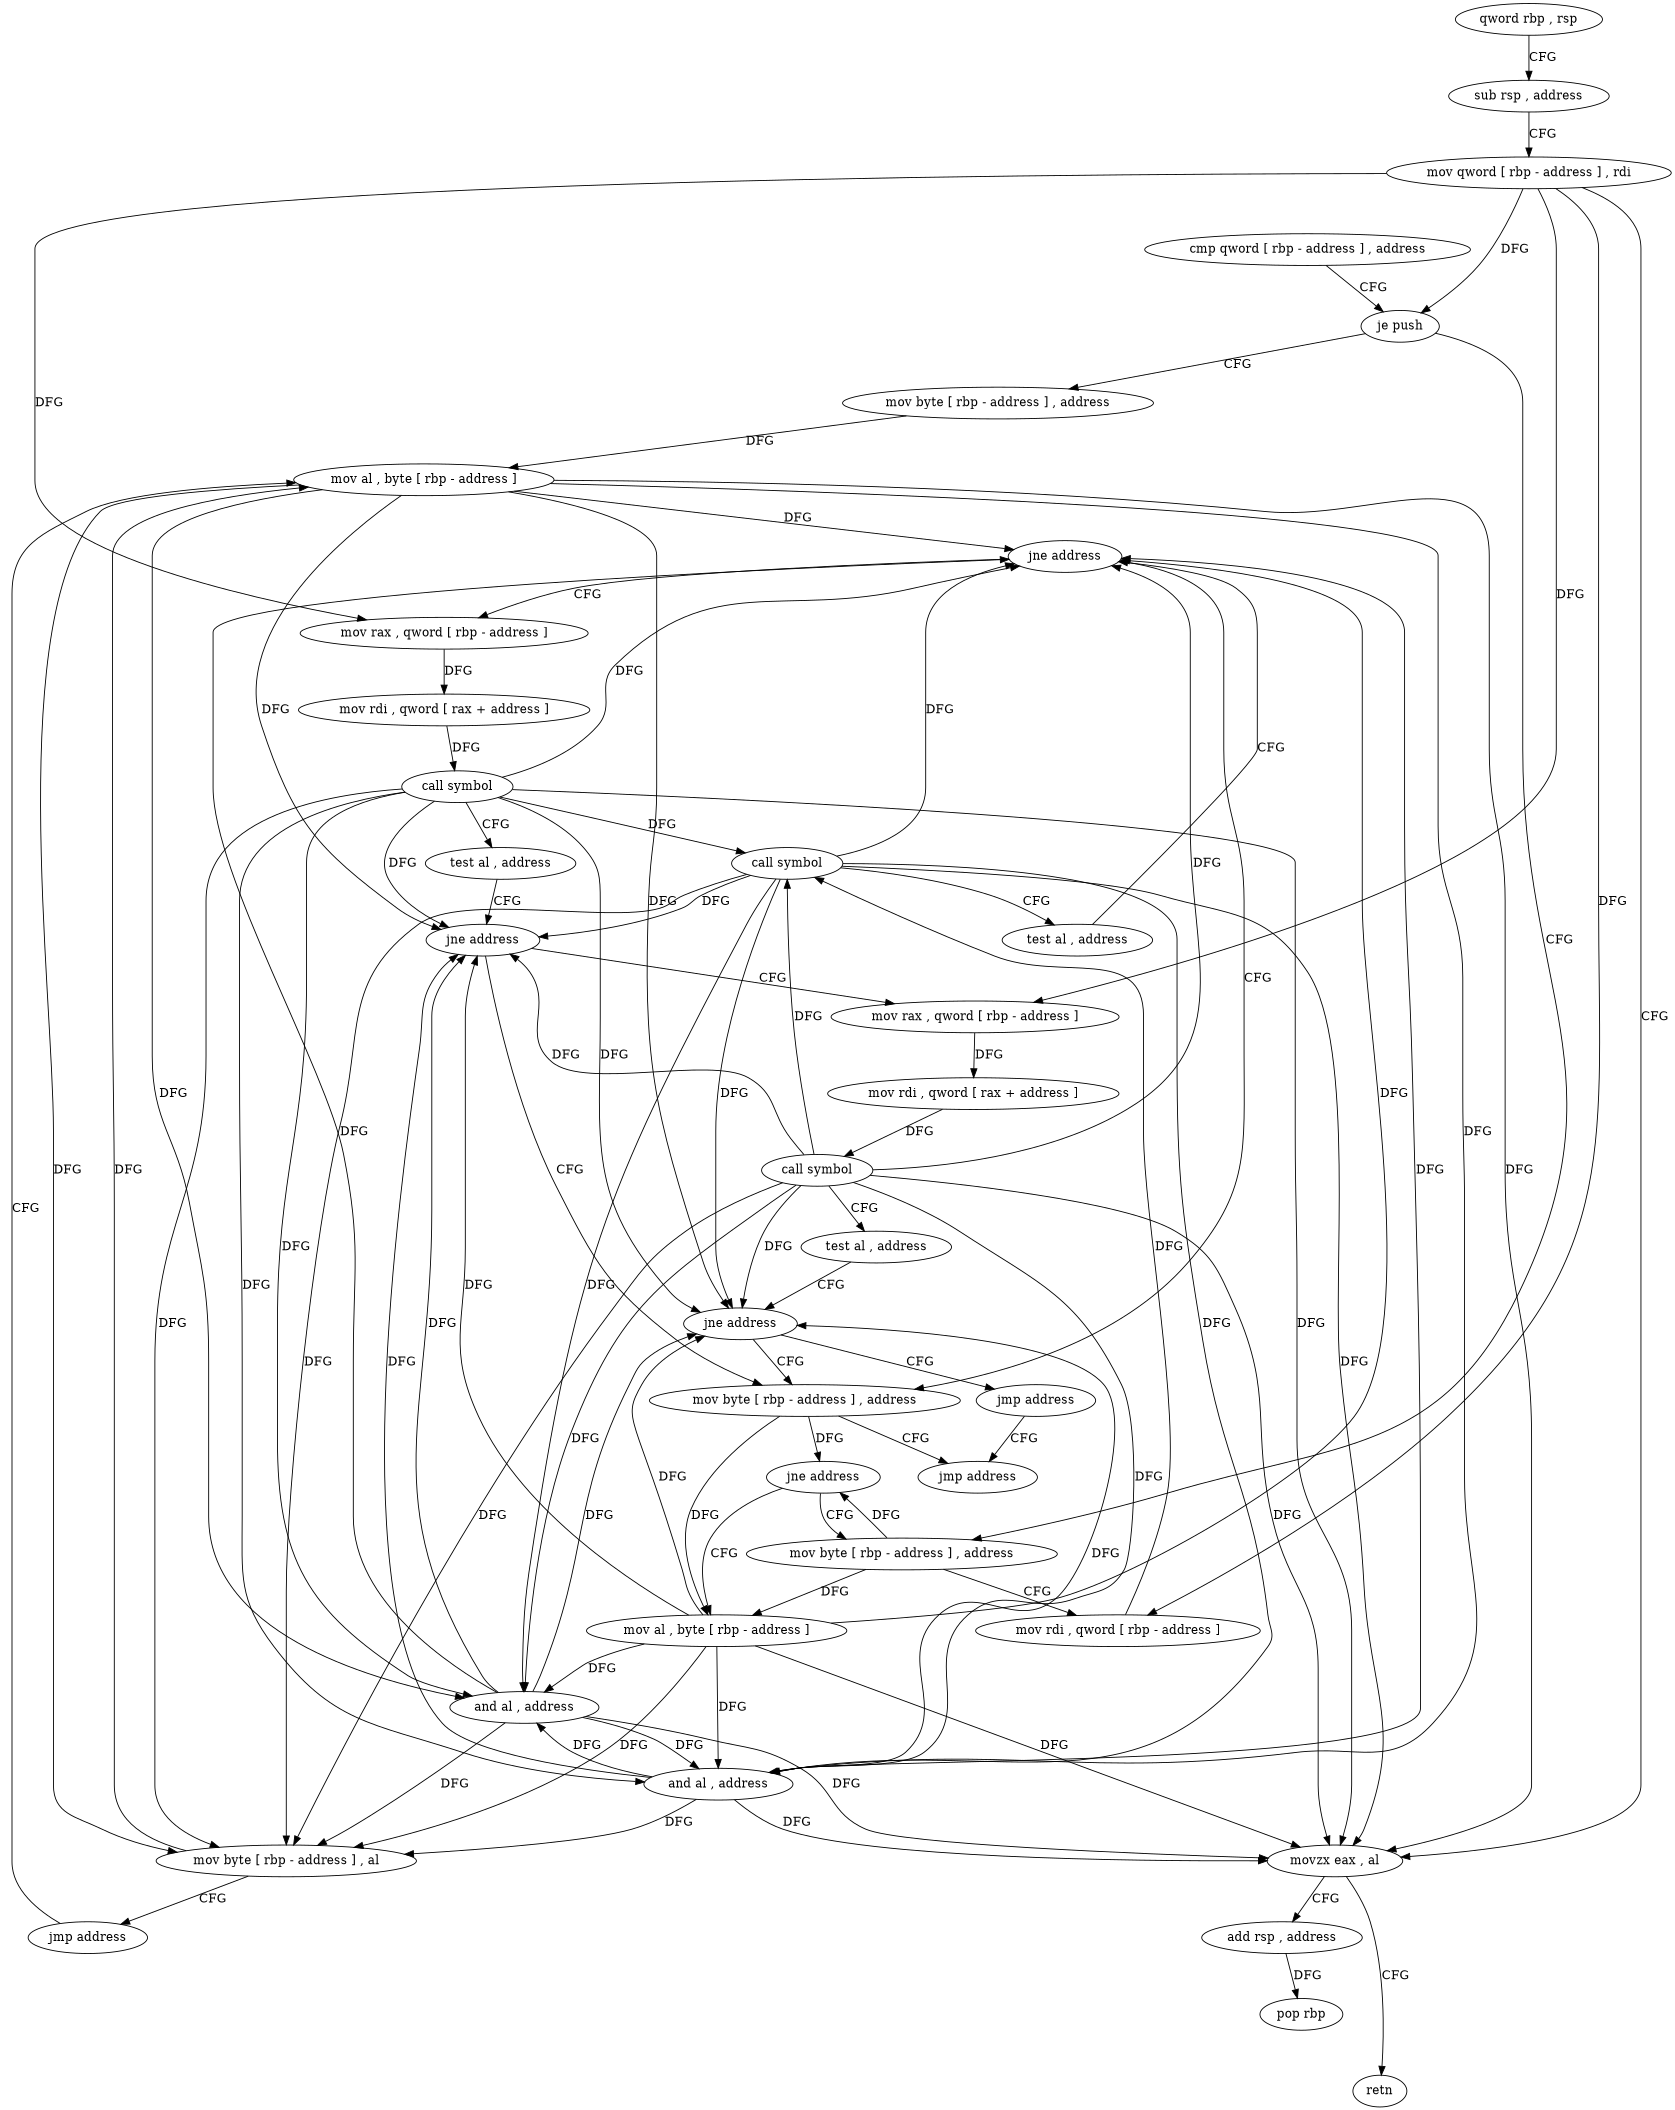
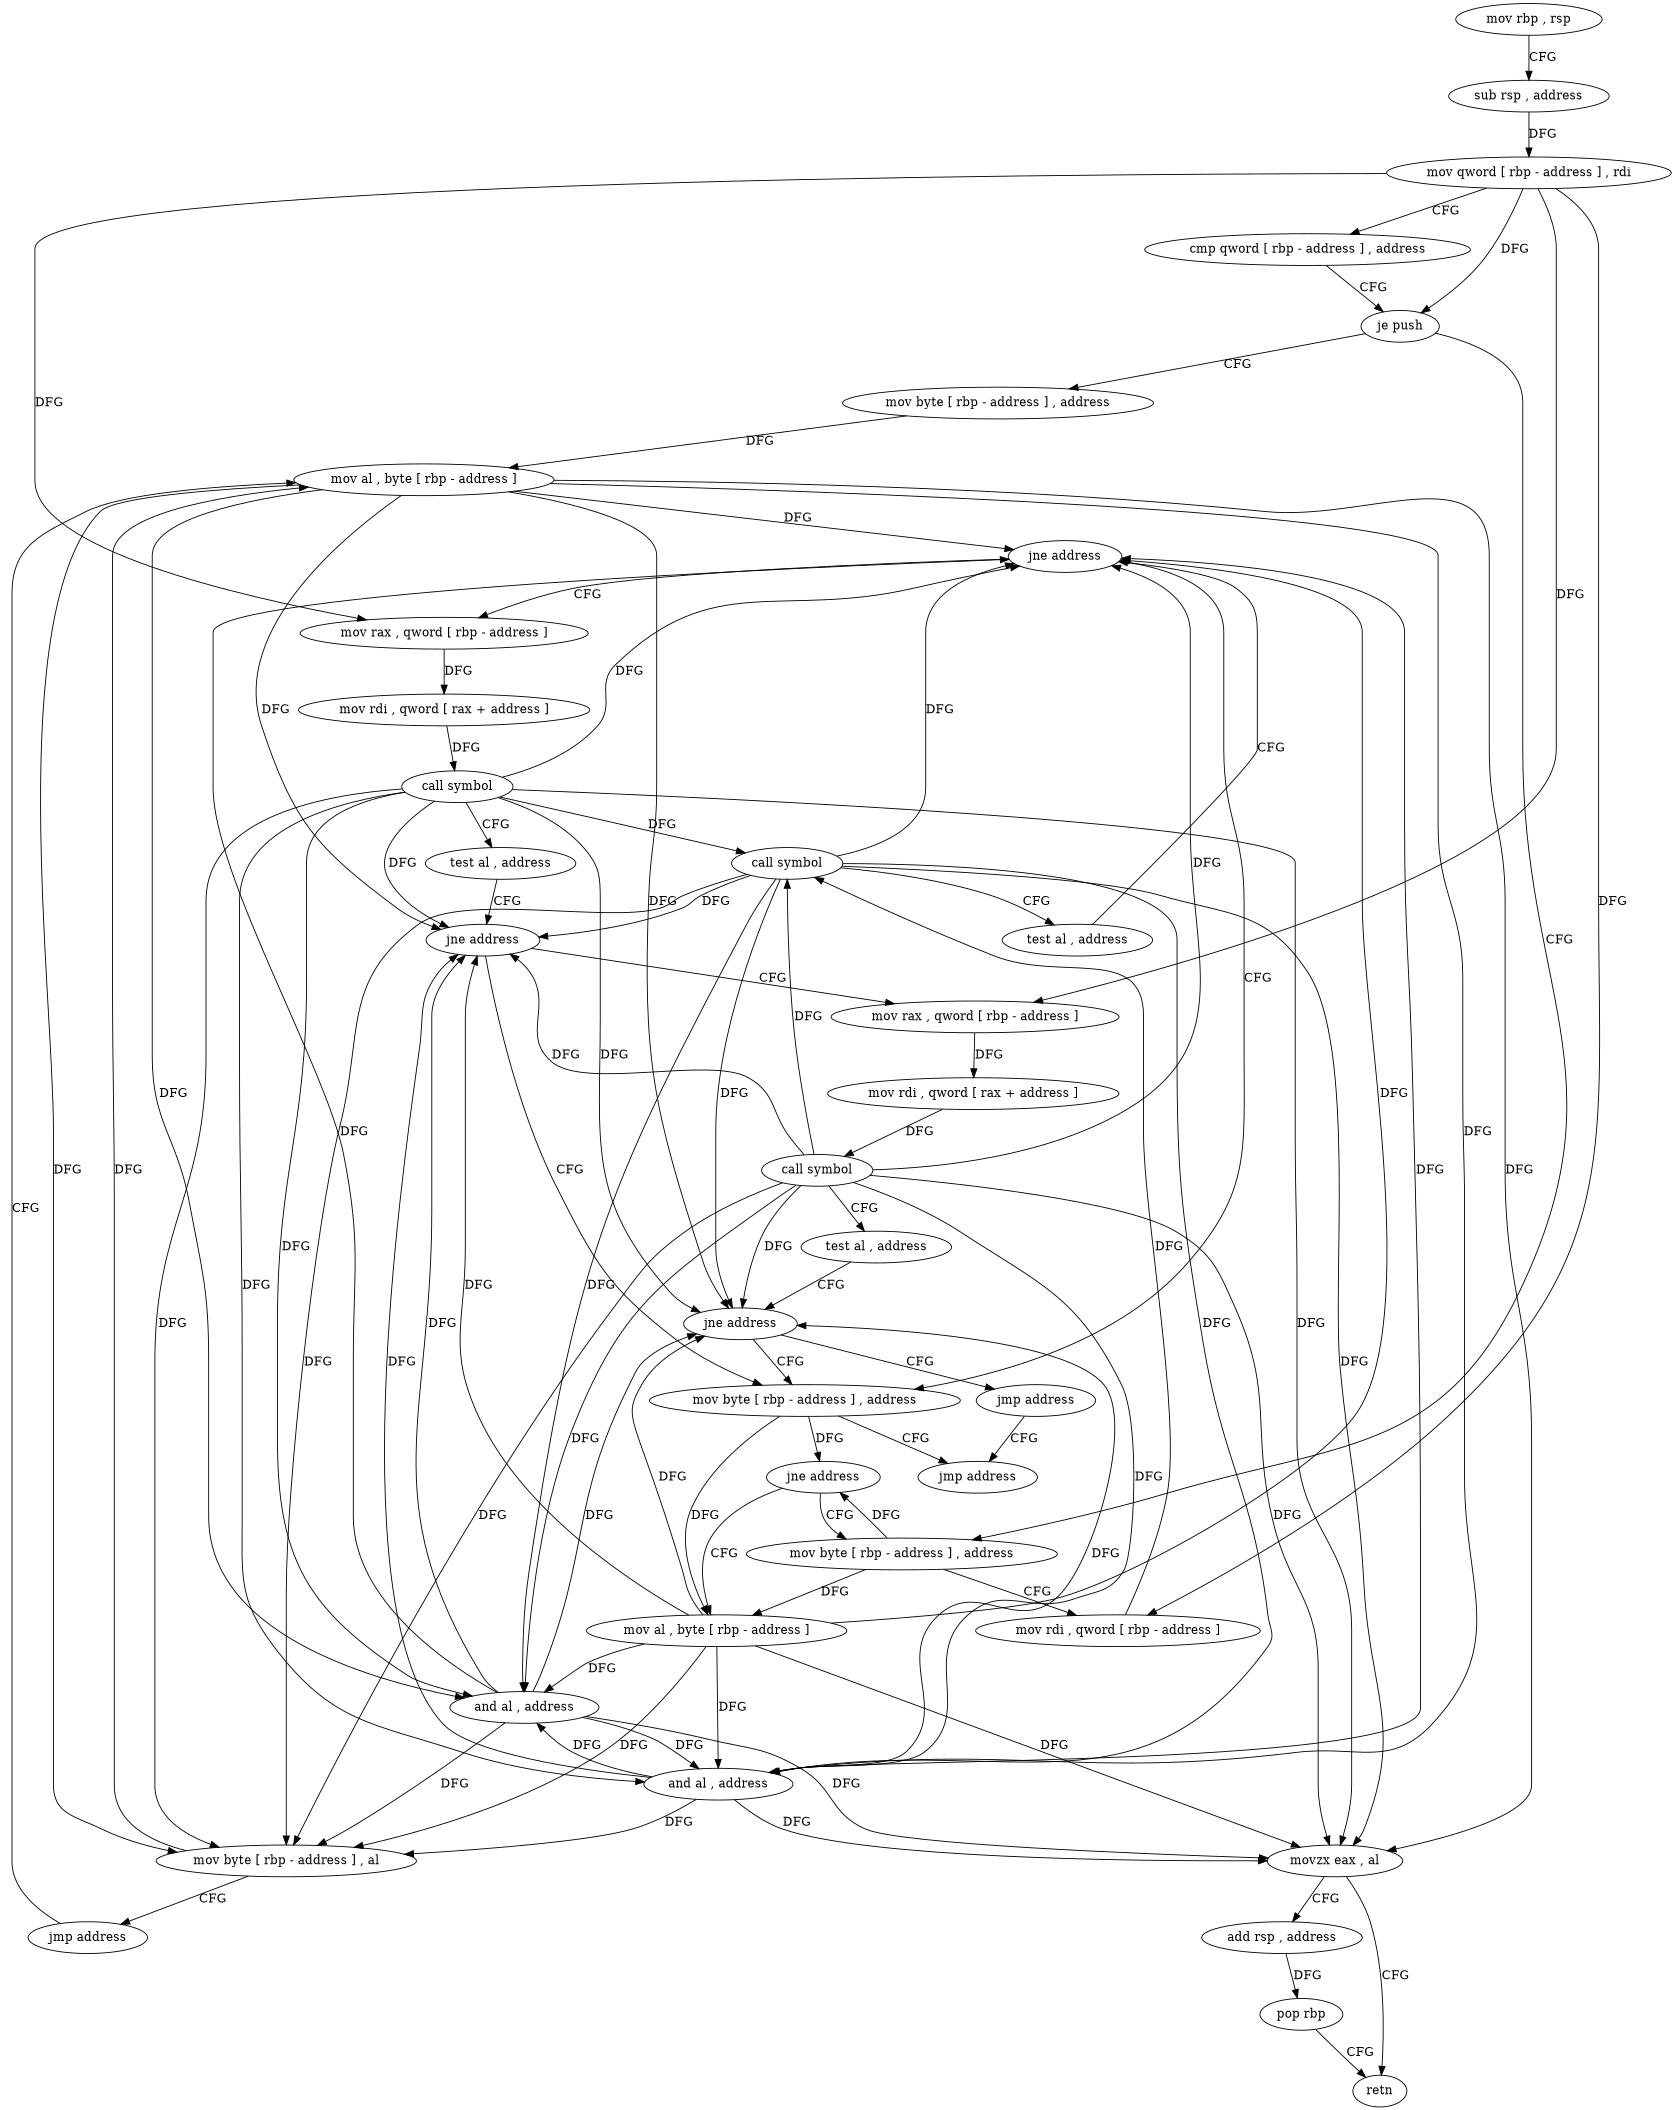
node "qword rbp , rsp": label "qword rbp , rsp" -> "mov rbp , rsp"
edge "sub rsp , address" -> "mov qword [ rbp - address ] , rdi": label "CFG" -> "DFG"
edge "mov qword [ rbp - address ] , rdi" -> "movzx eax , al": now "mov qword [ rbp - address ] , rdi" -> "cmp qword [ rbp - address ] , address"
edge "pop rbp" -> "retn": added, label "CFG"
